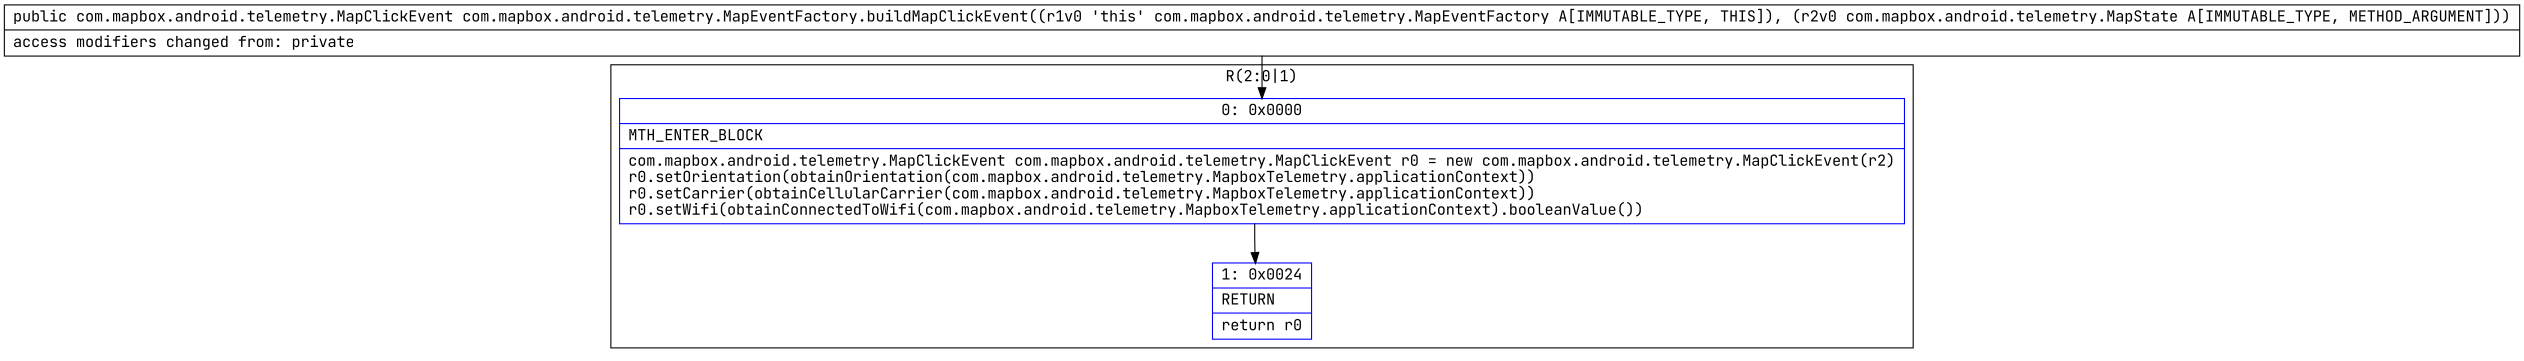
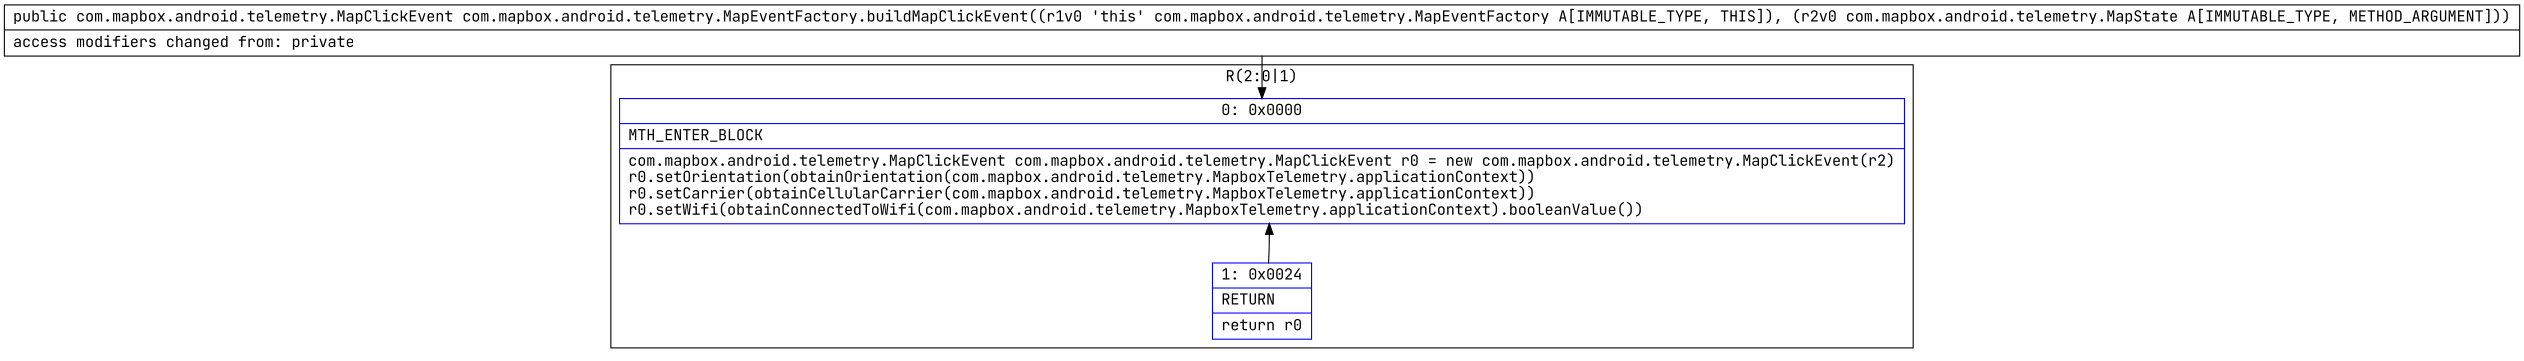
edge "0: 0x0000" -> "1: 0x0024": reversed
